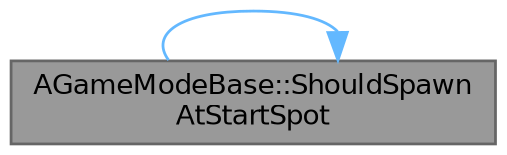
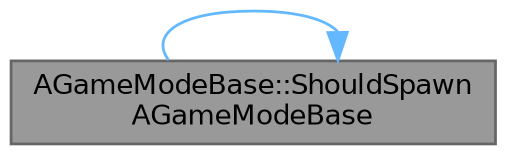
node "AGameModeBase::ShouldSpawn AtStartSpot": label "AGameModeBase::ShouldSpawn AtStartSpot" -> "AGameModeBase::ShouldSpawn AGameModeBase"
